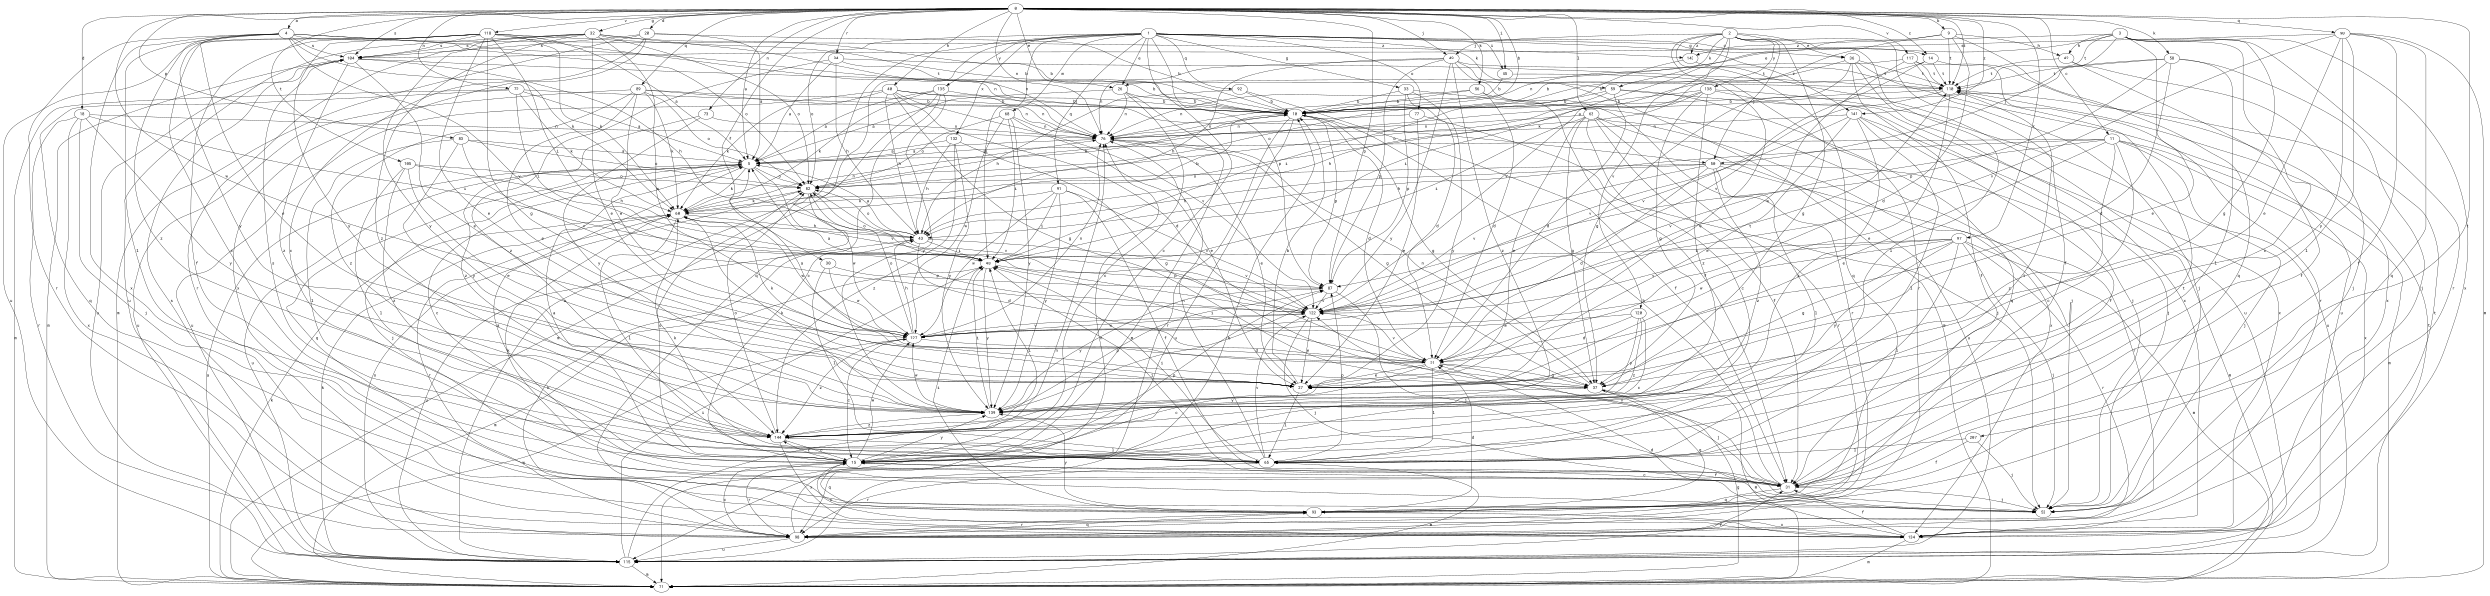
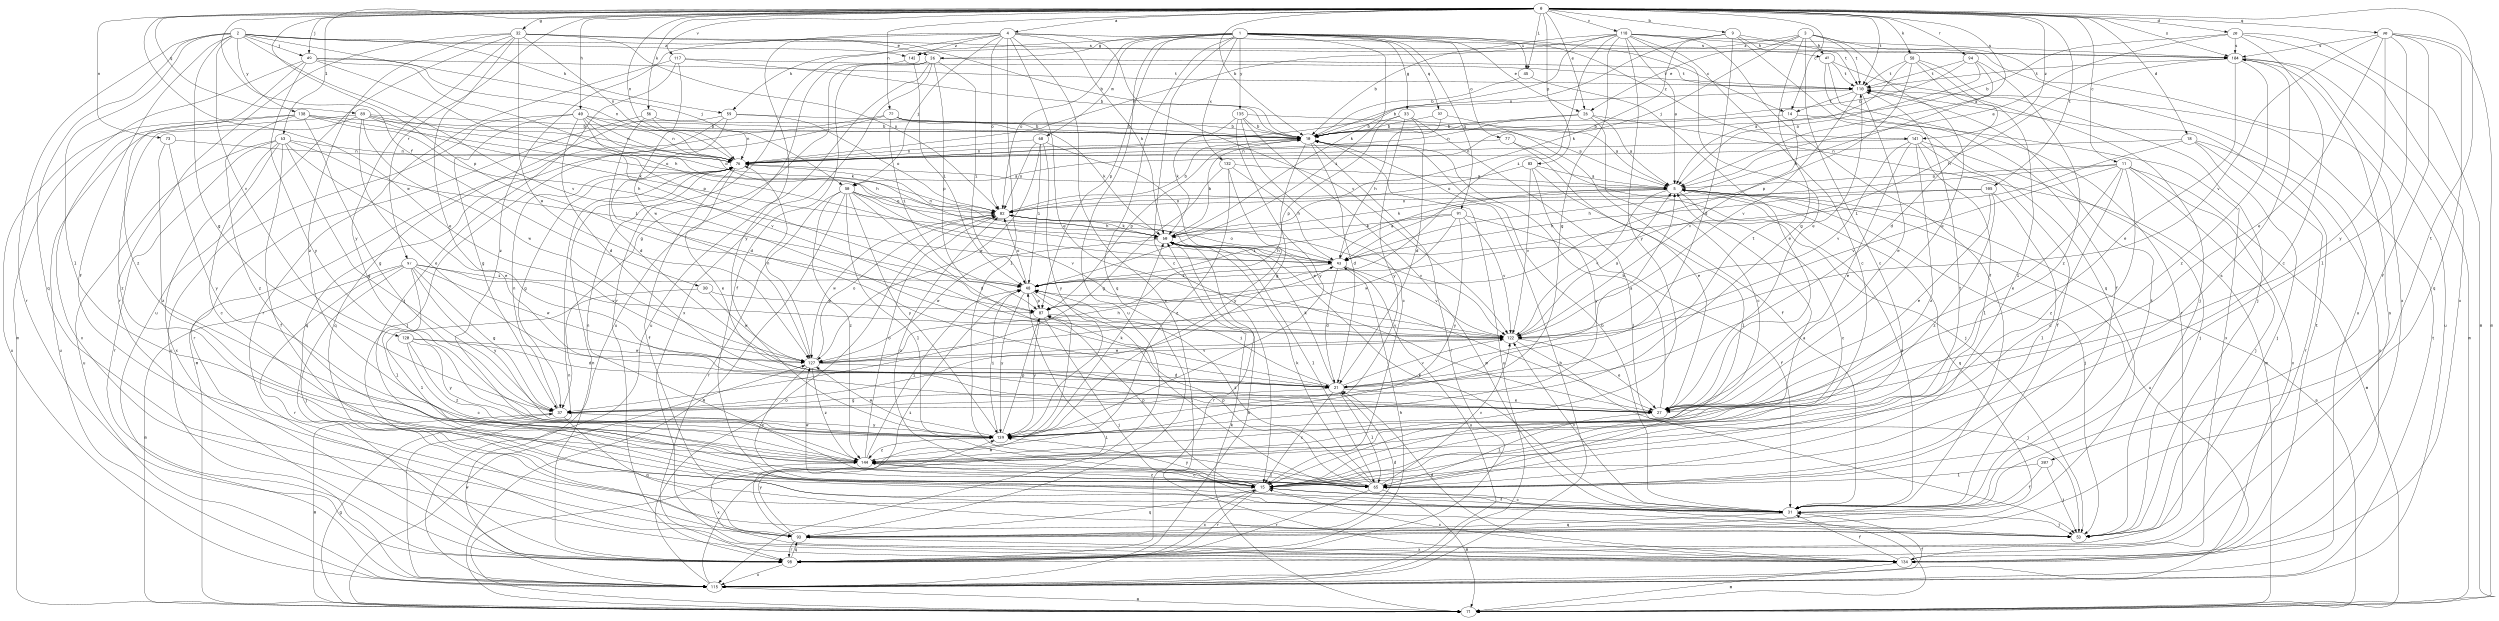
edge "14" -> "110": reversed
edge "36" -> "87": added, label "p"
edge "49" -> "31": now "76" -> "31"
edge "18" -> "139": now "50" -> "139"
edge "21" -> "53": removed, label "j"
edge "3" -> "98": now "42" -> "98"
